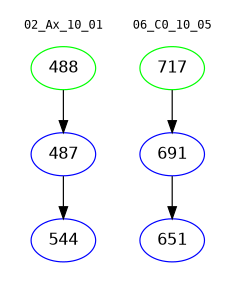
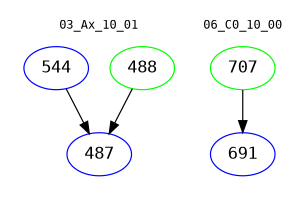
cluster "02_Ax_10_01": label "02_Ax_10_01" -> "03_Ax_10_01"
cluster "06_C0_10_05": label "06_C0_10_05" -> "06_C0_10_00"
node "717": label "717" -> "707"
edge "487" -> "544": reversed
node "651": removed
